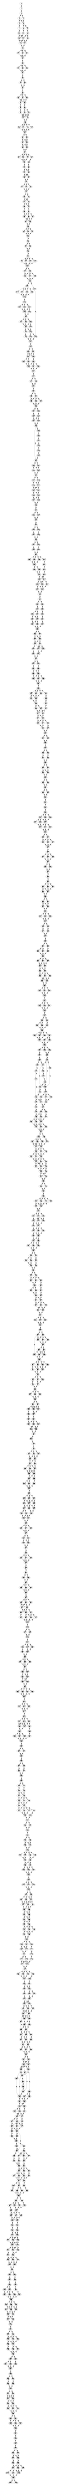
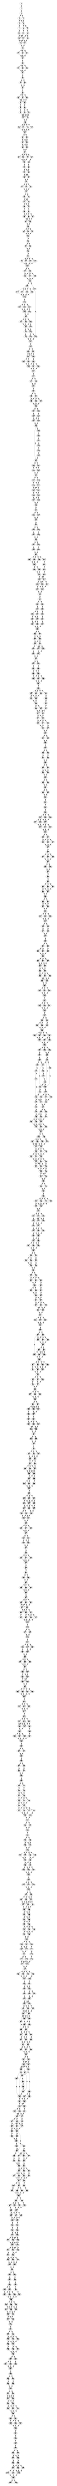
node "S569": added
